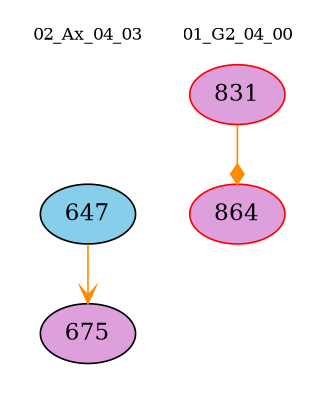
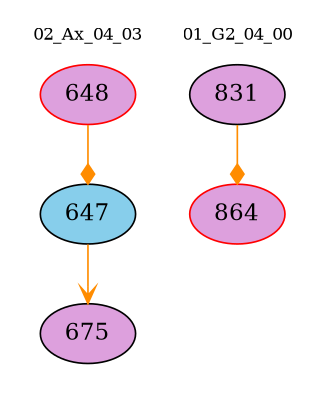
node "648": added
node "831": color red -> black
